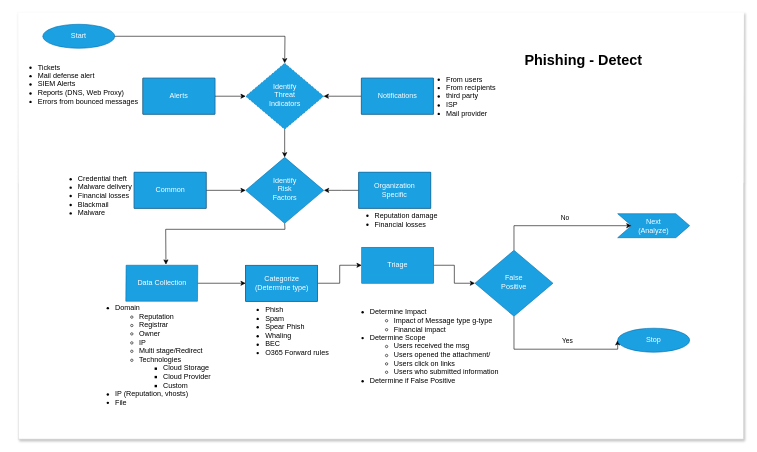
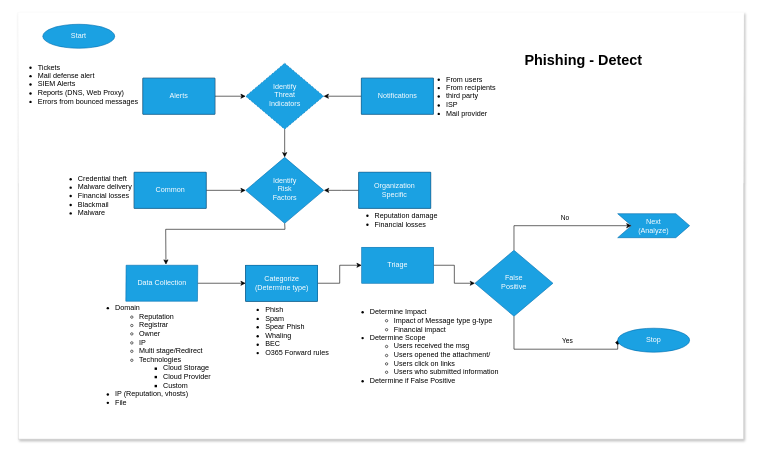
edge "Start" -> "Identify Threat Indicators": removed
edge "False Positive" -> "Stop": arrowhead classic -> diamond
